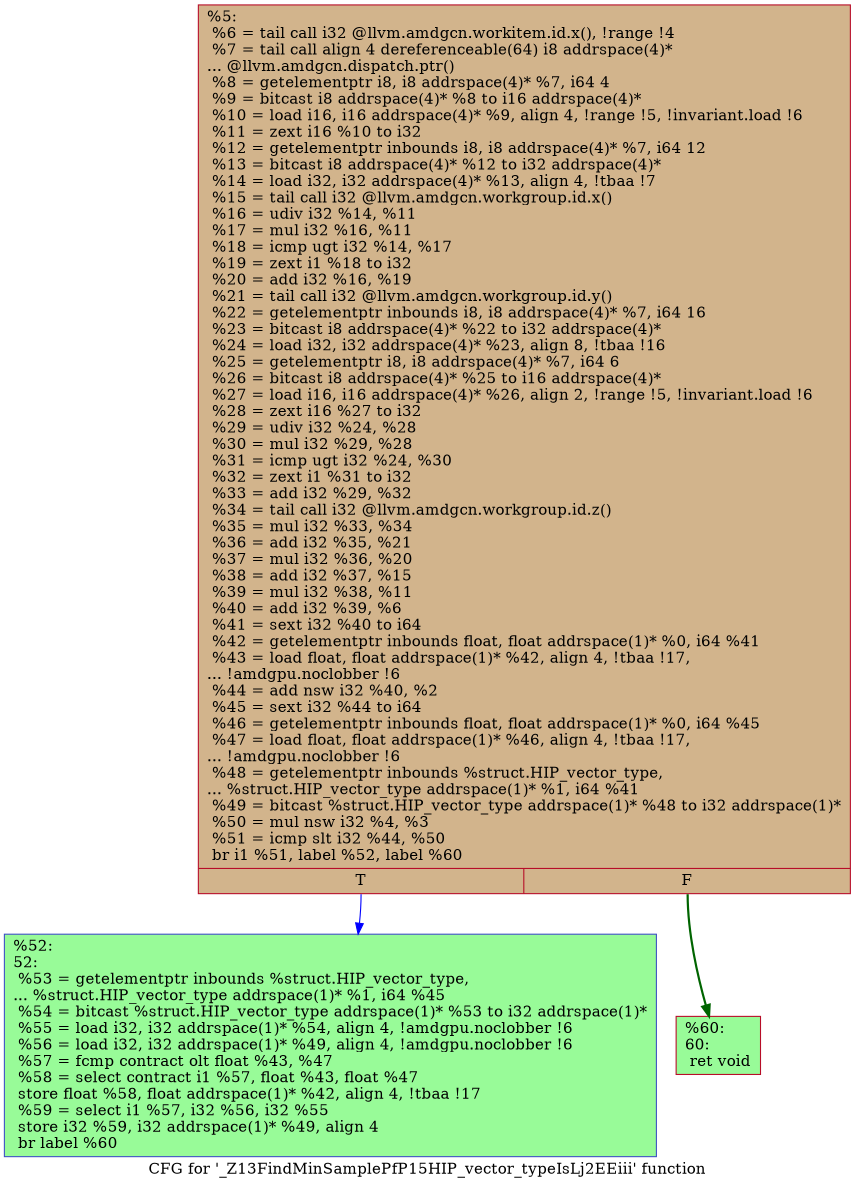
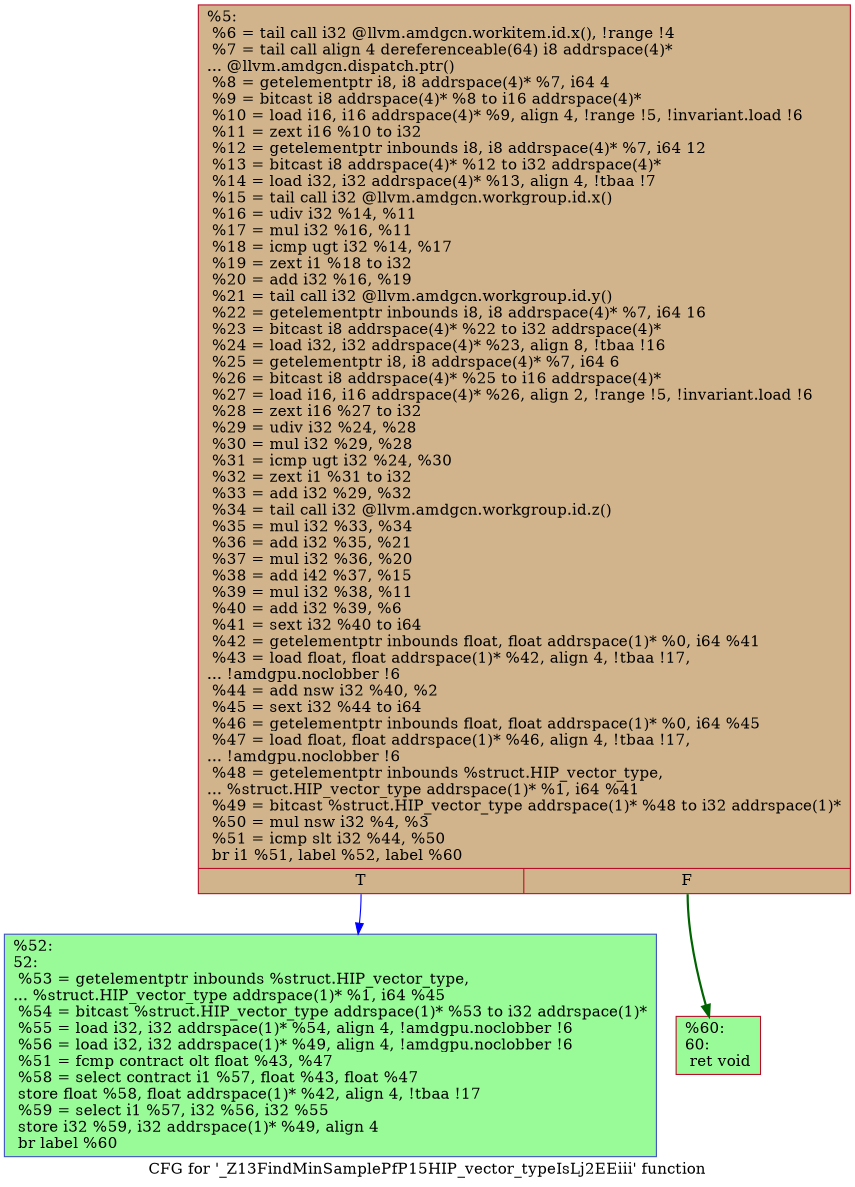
node "%5:": text "%38 = add i32 %37, %15" -> "%38 = add i42 %37, %15"
node "%52:": text "%57 = fcmp contract olt float %43, %47" -> "%51 = fcmp contract olt float %43, %47"
